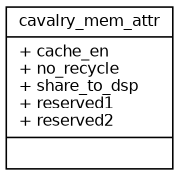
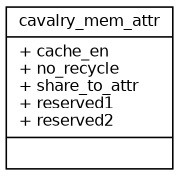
node "cavalry_mem_attr": text "+ share_to_dsp" -> "+ share_to_attr"
